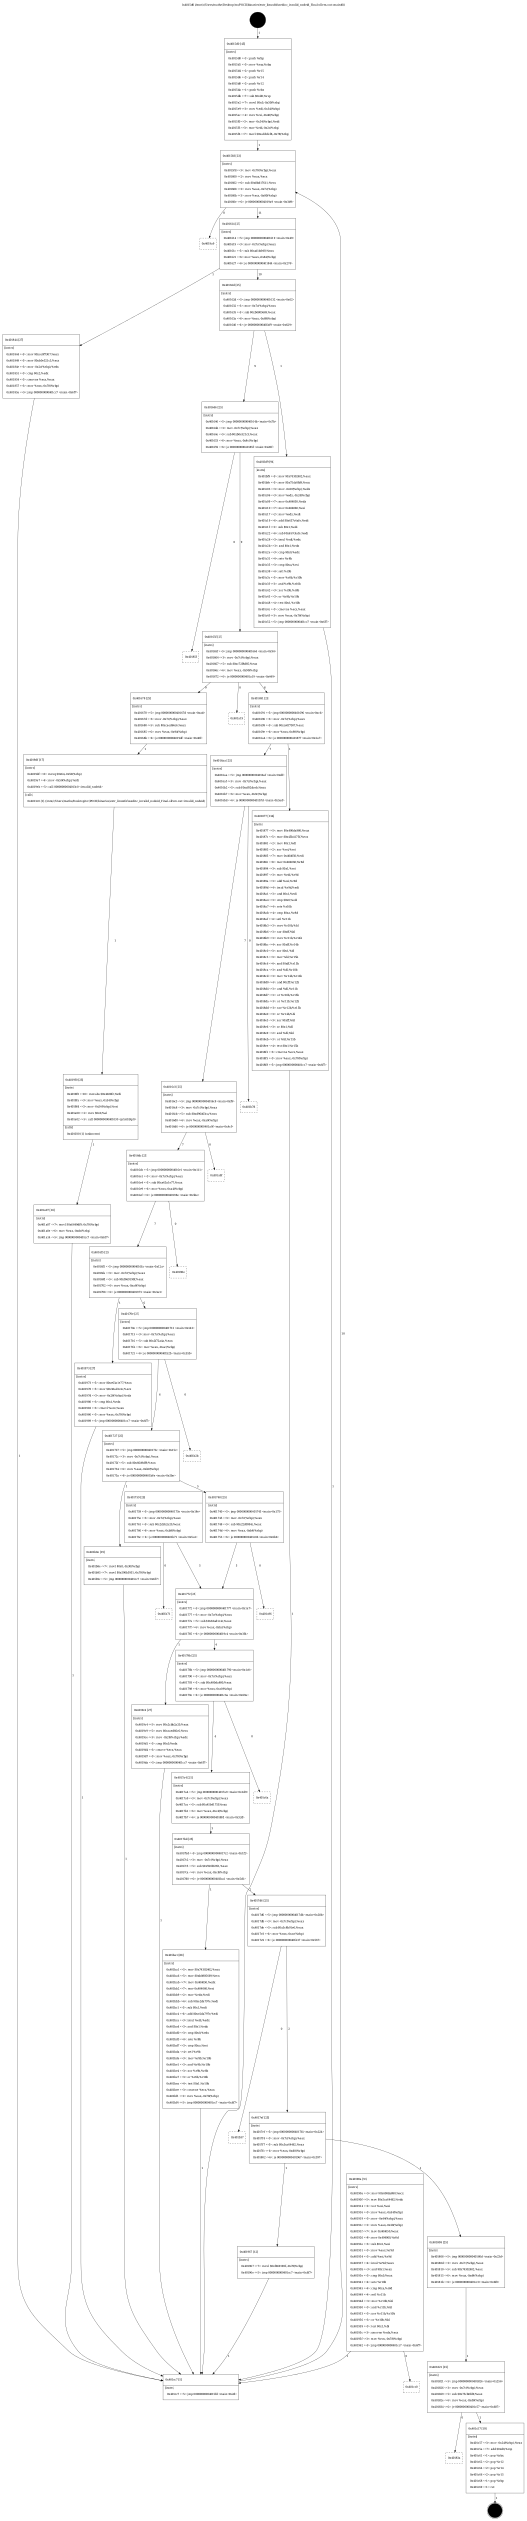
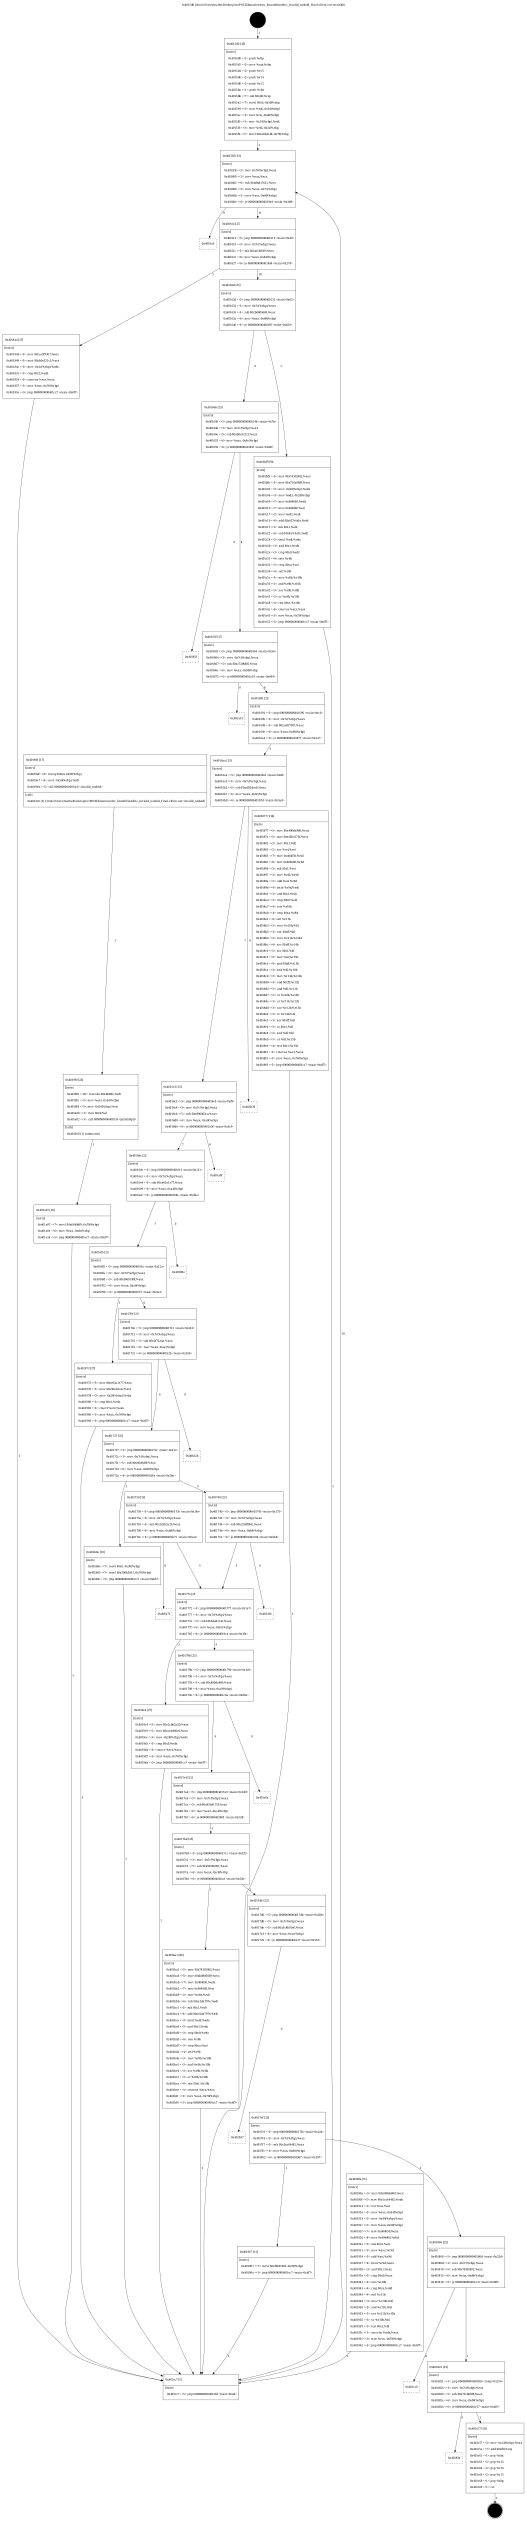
node "0x401678 [25]": removed
edge "0x401691 [25]" -> "0x401877 [134]": removed, label "1"
edge "0x4017d6 [25]" -> "0x4017ef [25]": removed, label "2"
edge "0x40190a [93]" -> "0x401cc0": now "0x401808 [25]" -> "0x401cc0"
